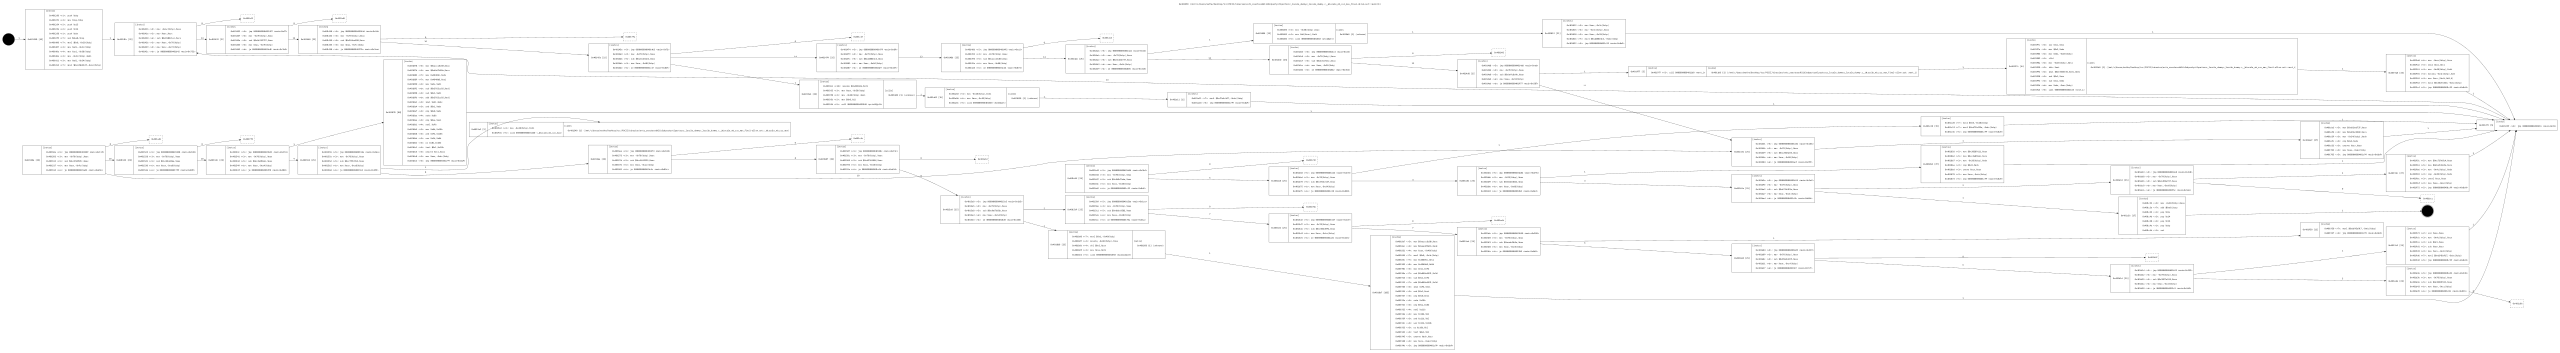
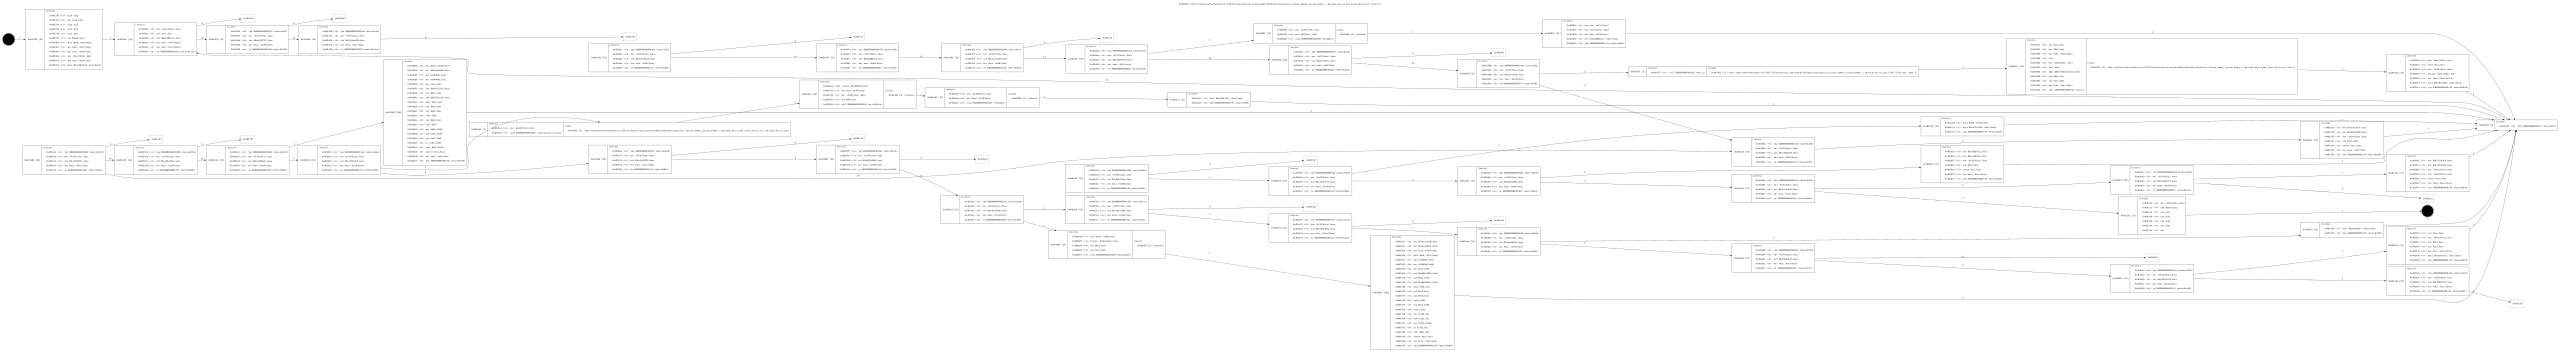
edge "0x401448 [22]" -> "0x40145e [22]": removed, label "14"
edge "0x40145e [22]" -> "0x4019eb [23]": now "0x4019e2 [9]" -> "0x4019eb [23]"
edge "0x401950 [12]" -> "0x401c99 [5]": added, label "1"
